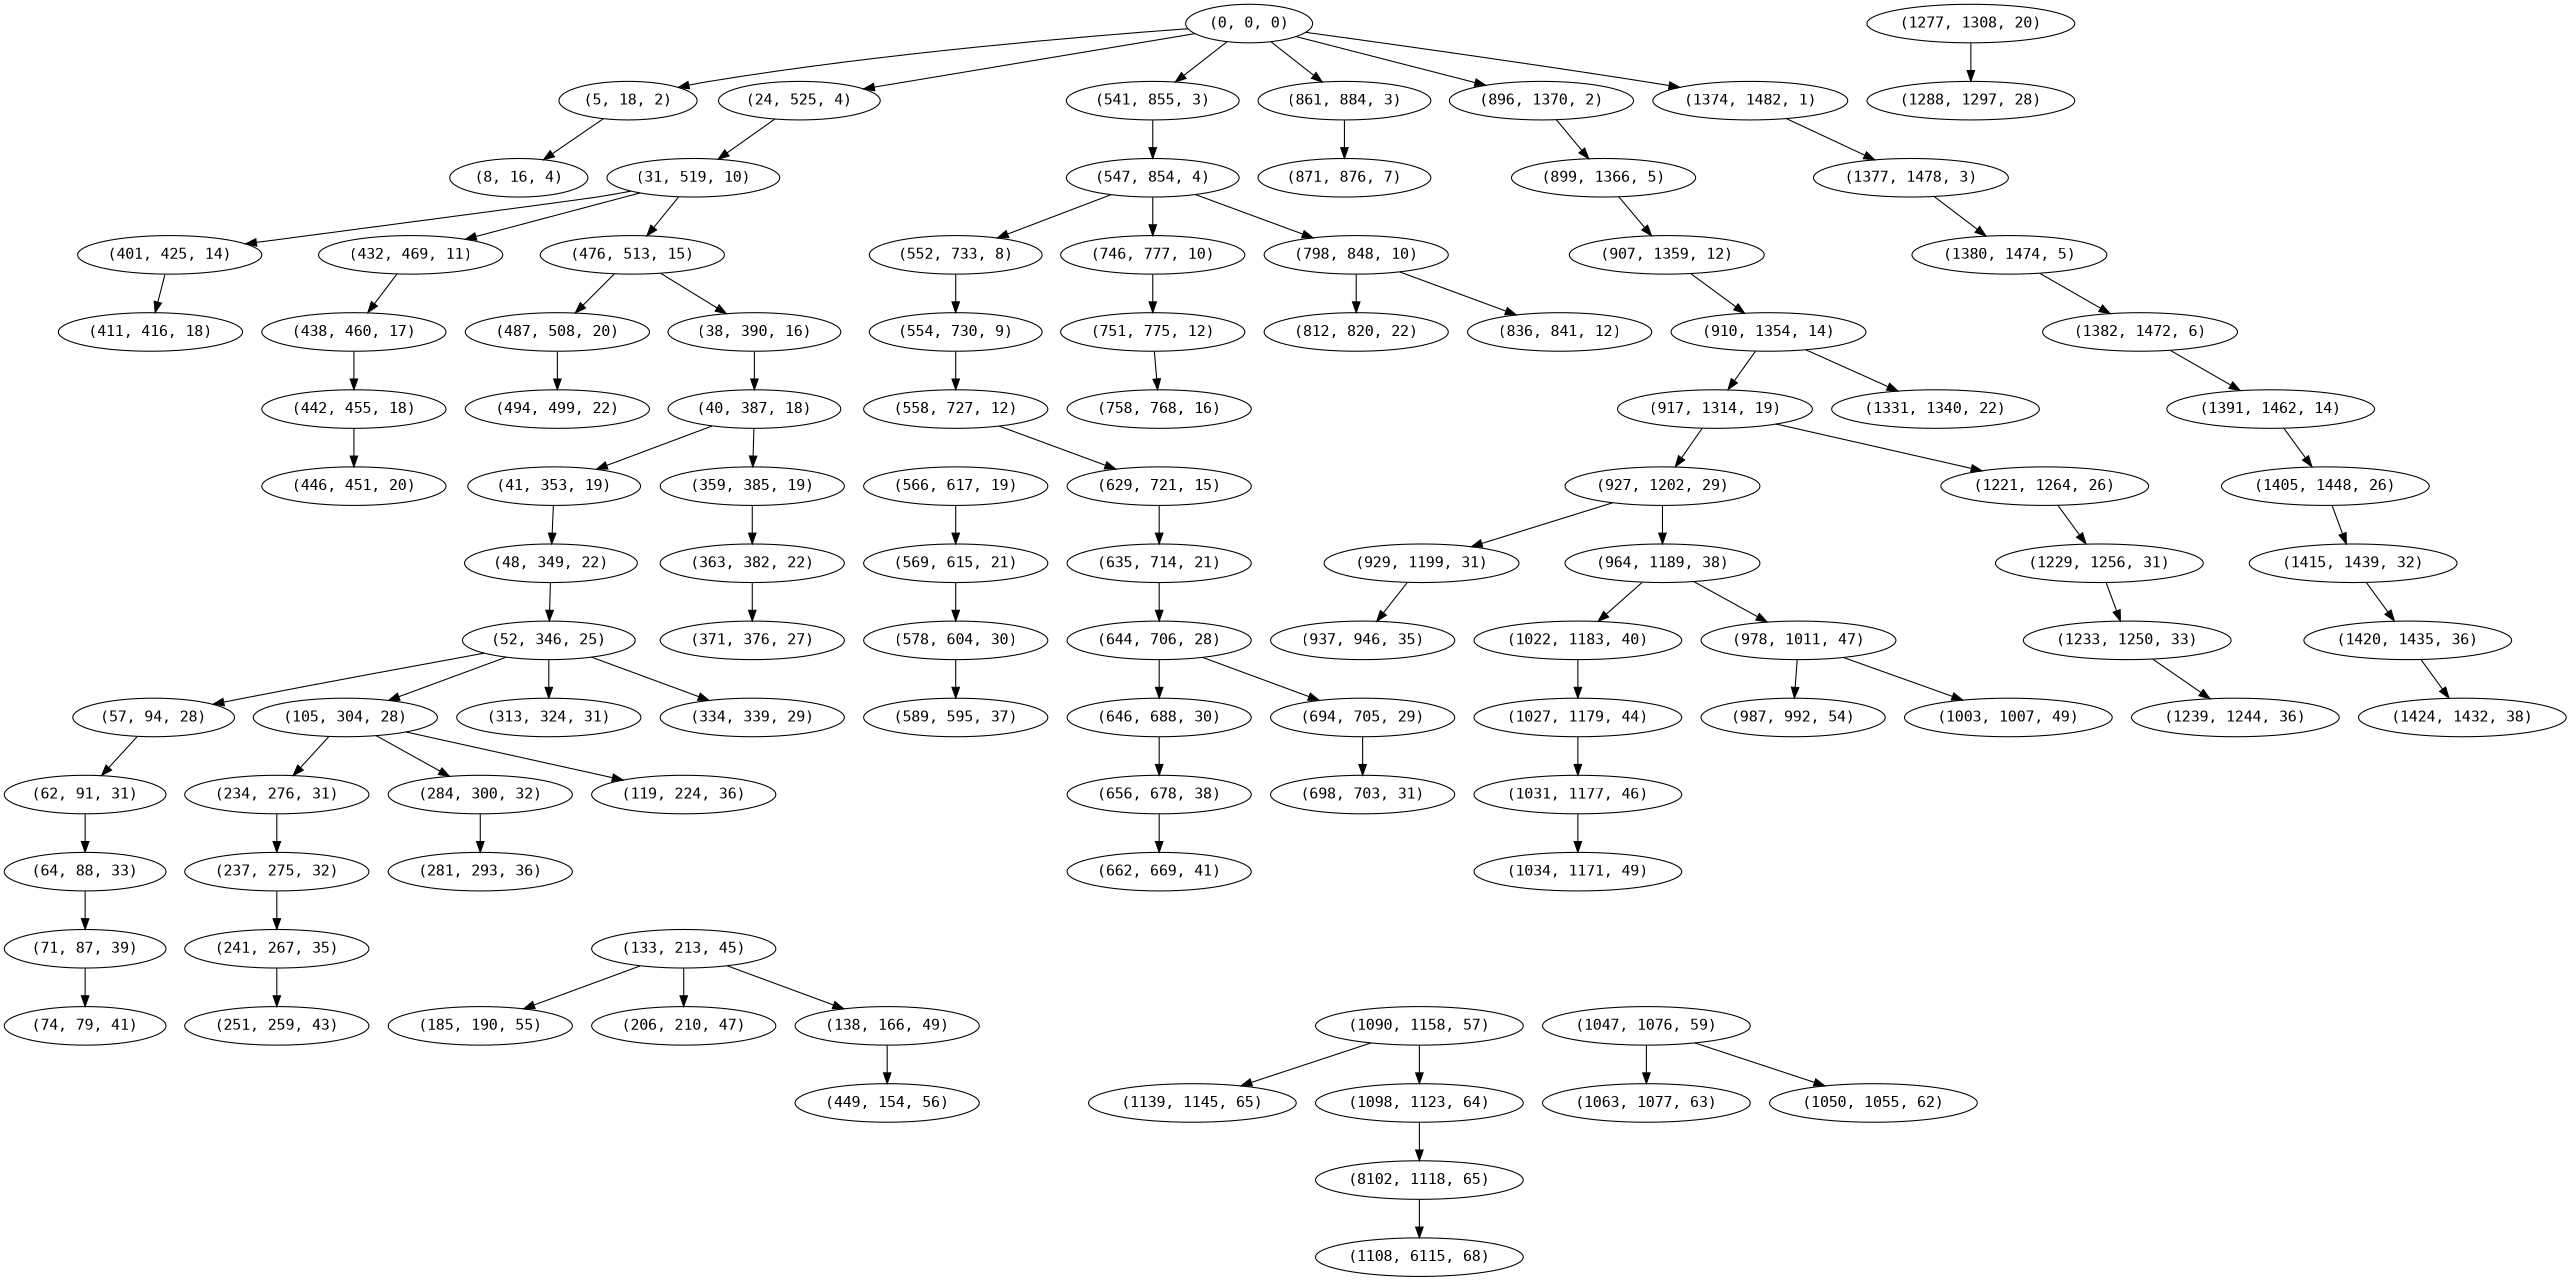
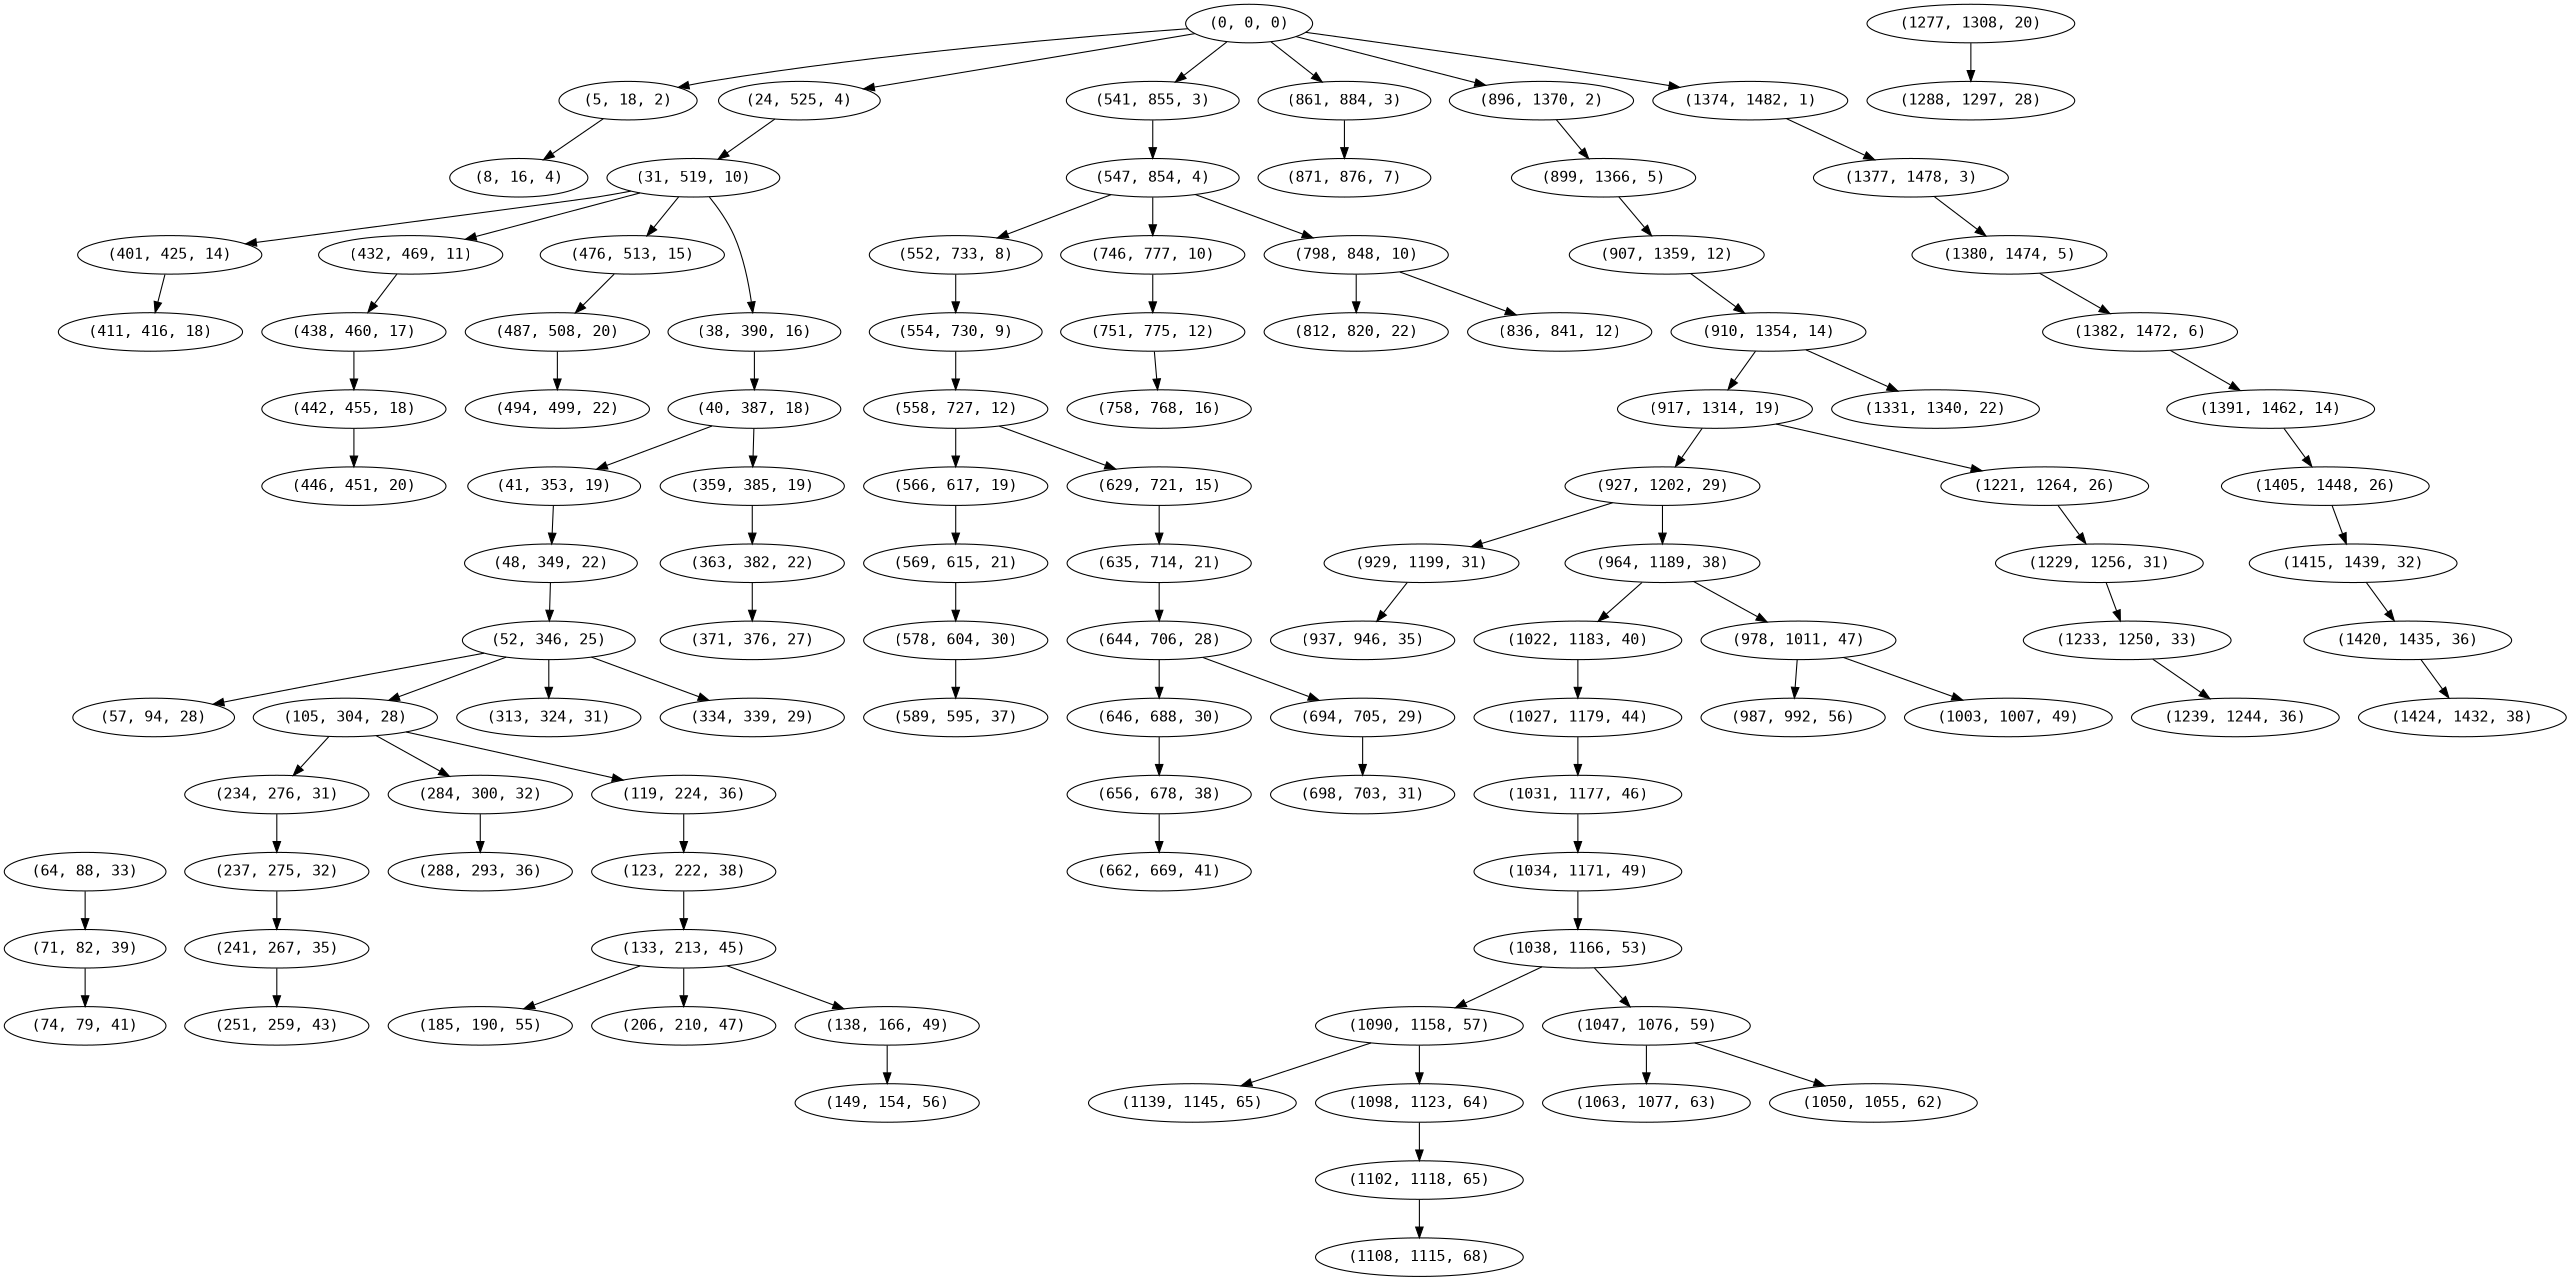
edge "(476, 513, 15)" -> "(38, 390, 16)": now "(31, 519, 10)" -> "(38, 390, 16)"
edge "(558, 727, 12)" -> "(566, 617, 19)": added
node "(987, 992, 54)": label "(987, 992, 54)" -> "(987, 992, 56)"
node "(62, 91, 31)": removed
node "(281, 293, 36)": label "(281, 293, 36)" -> "(288, 293, 36)"
node "(123, 222, 38)": added
node "(71, 87, 39)": label "(71, 87, 39)" -> "(71, 82, 39)"
node "(1038, 1166, 53)": added
node "(449, 154, 56)": label "(449, 154, 56)" -> "(149, 154, 56)"
node "(8102, 1118, 65)": label "(8102, 1118, 65)" -> "(1102, 1118, 65)"
node "(1108, 6115, 68)": label "(1108, 6115, 68)" -> "(1108, 1115, 68)"
